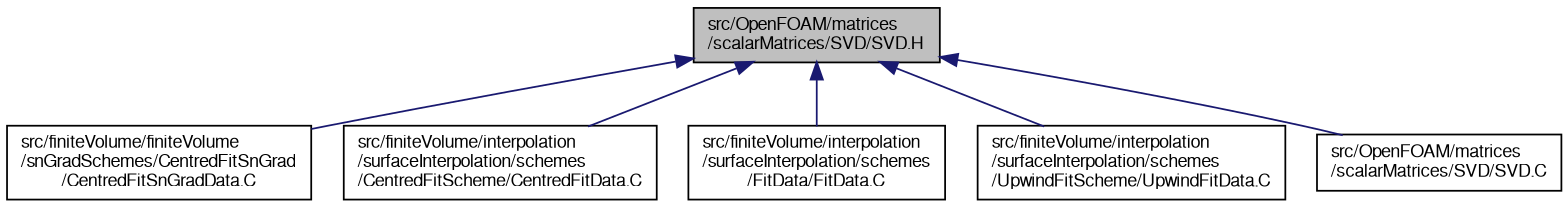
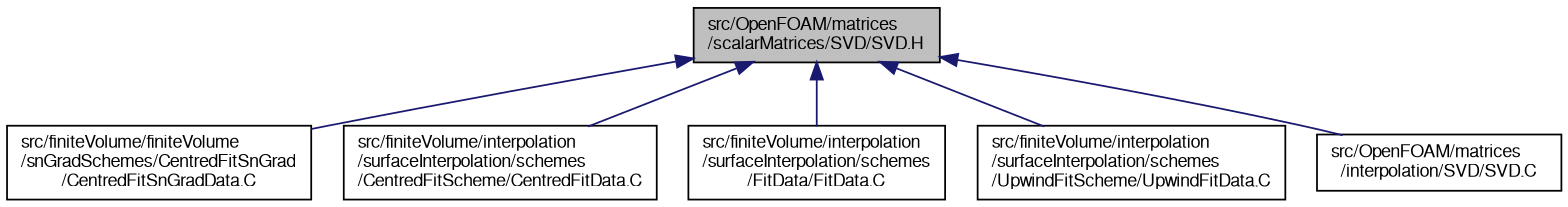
node "src/OpenFOAM/matrices /scalarMatrices/SVD/SVD.C": label "src/OpenFOAM/matrices /scalarMatrices/SVD/SVD.C" -> "src/OpenFOAM/matrices /interpolation/SVD/SVD.C"
